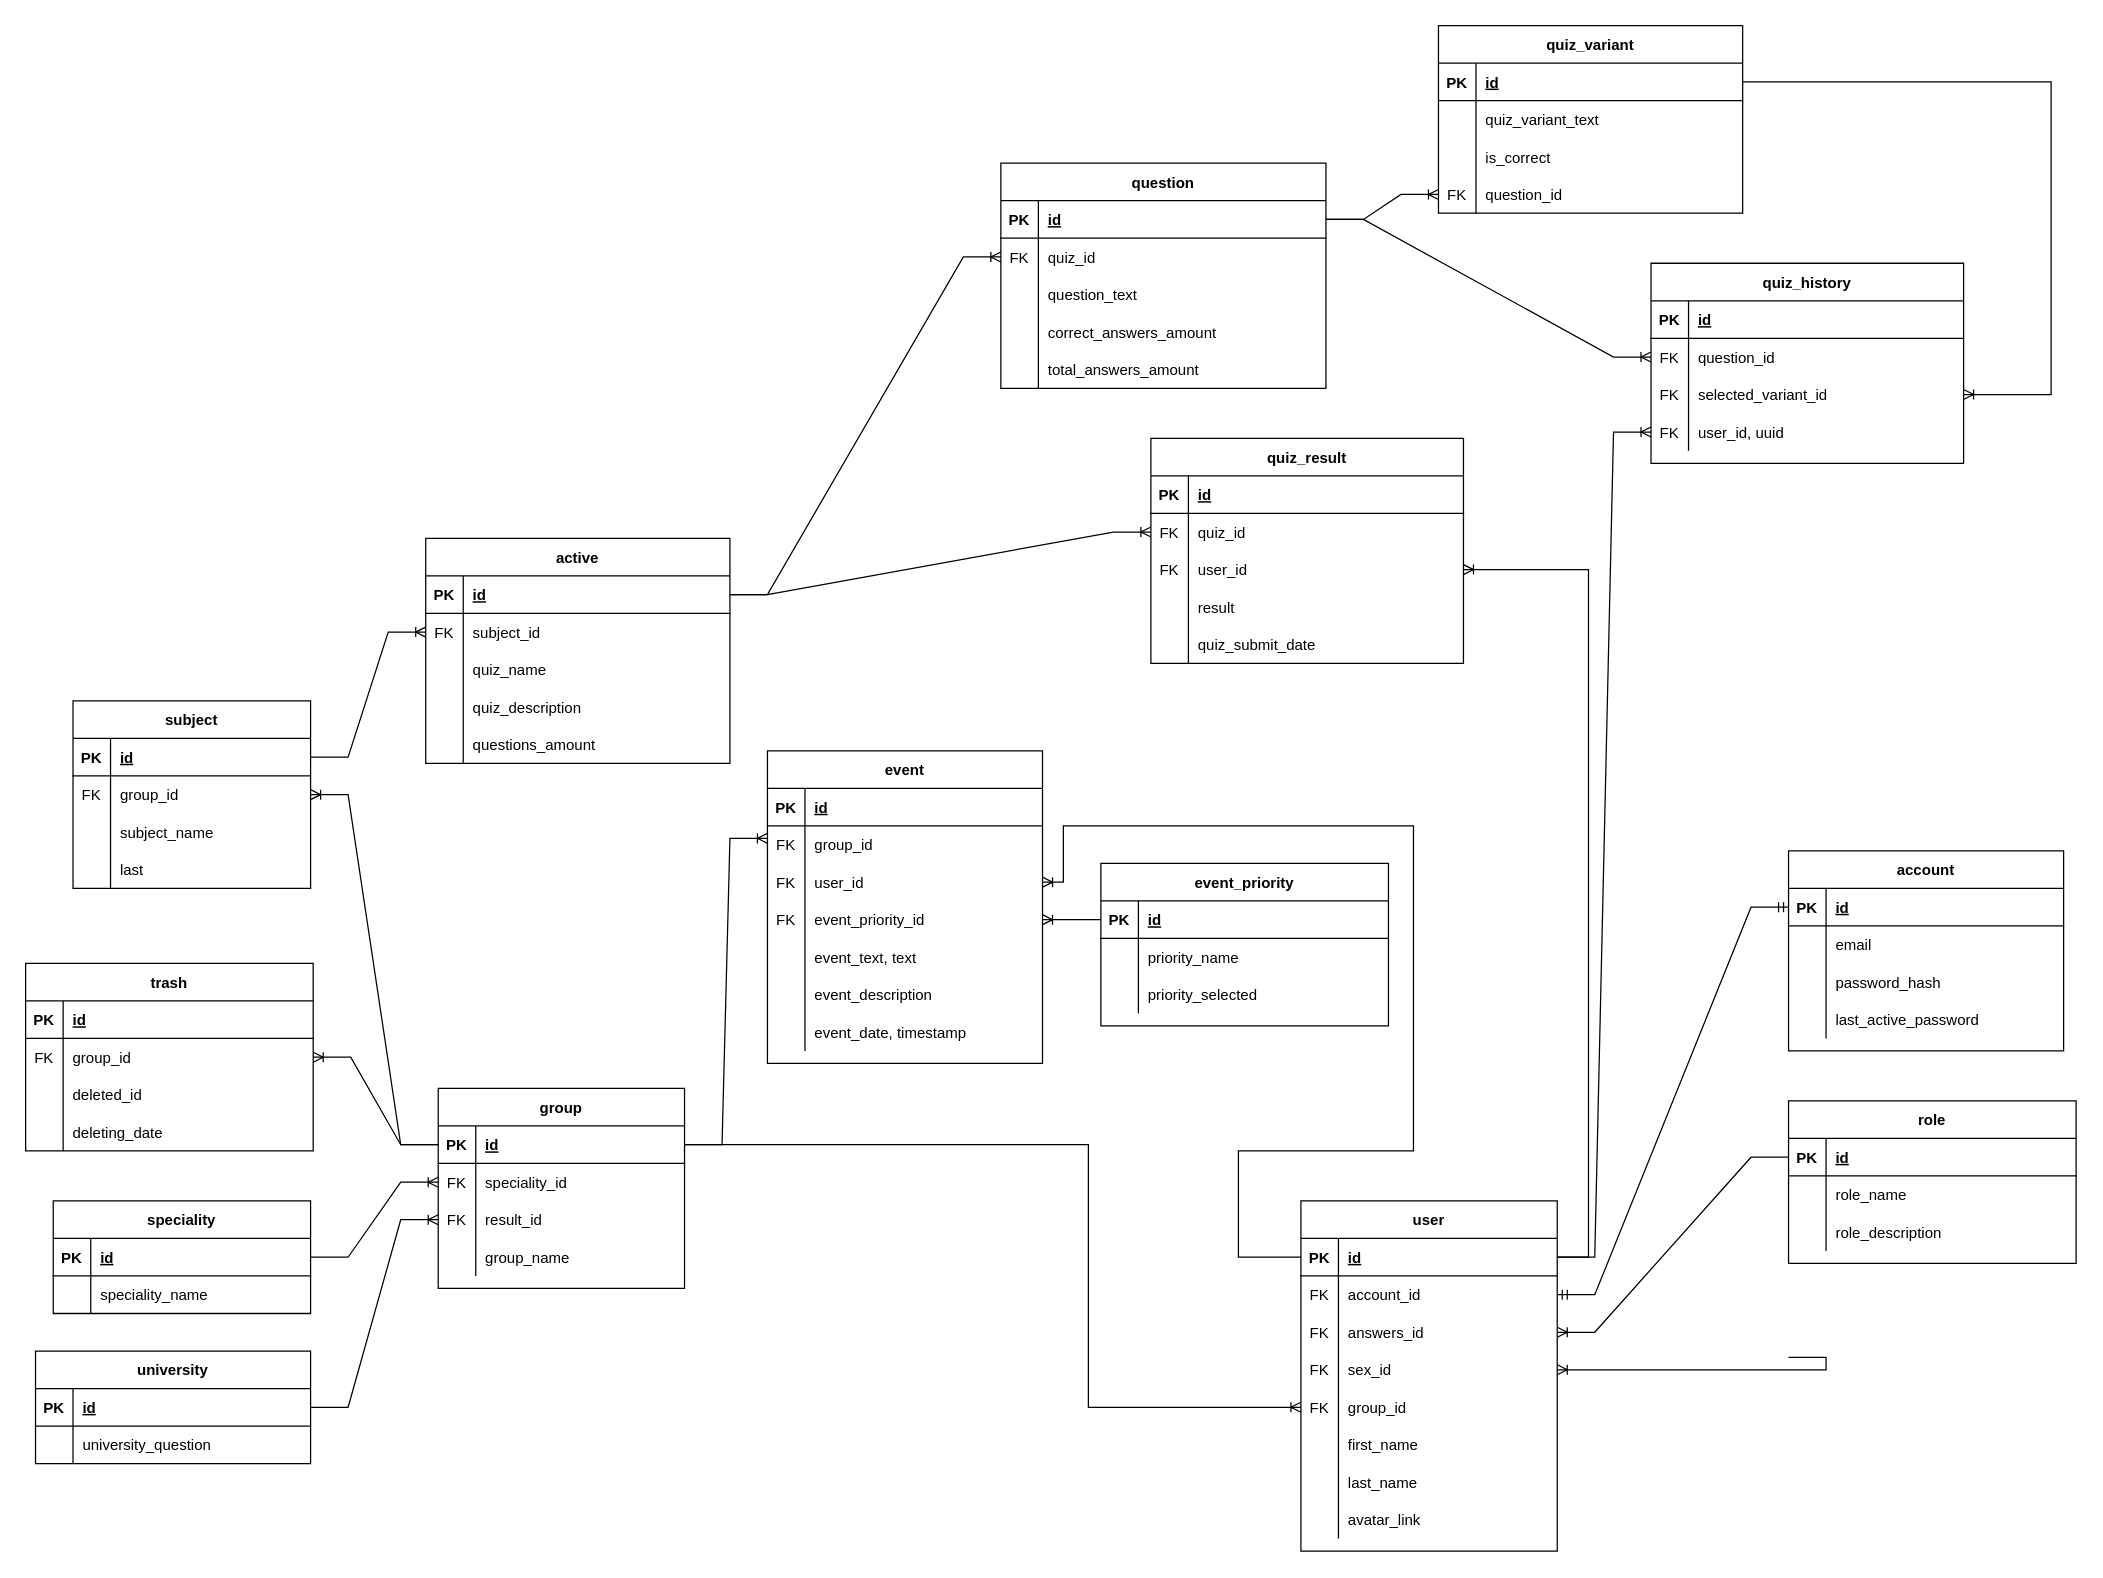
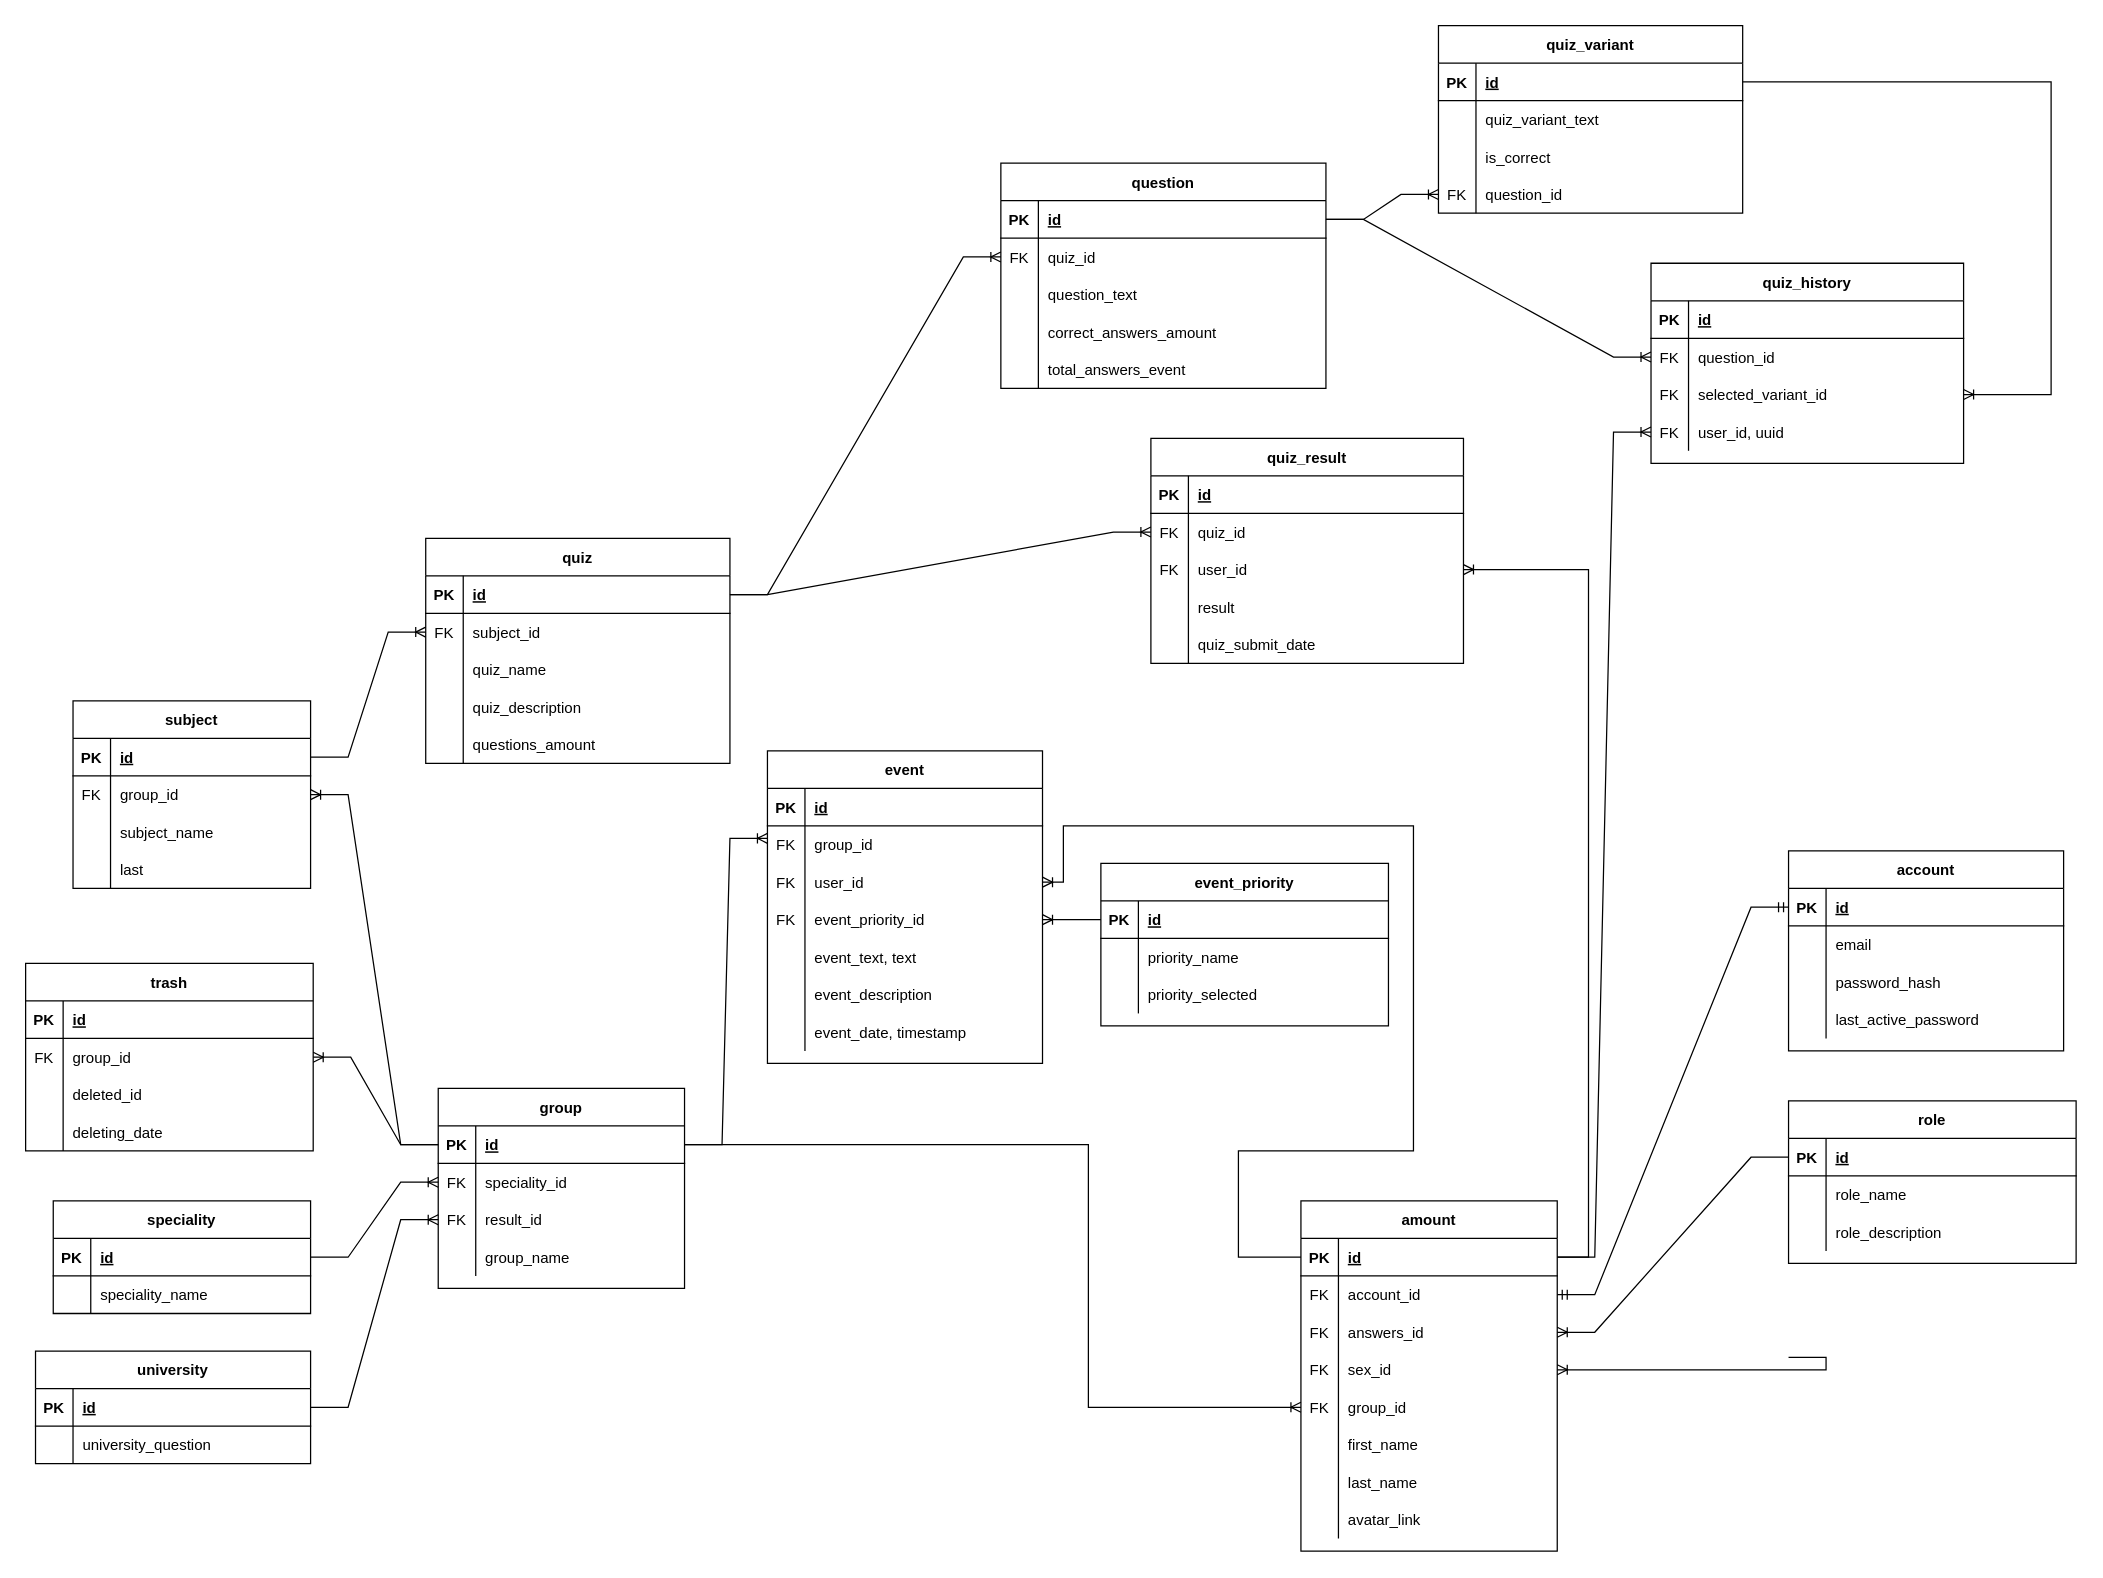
node "total_answers_amount": label "total_answers_amount" -> "total_answers_event"
node "active": label "active" -> "quiz"
node "user": label "user" -> "amount"
